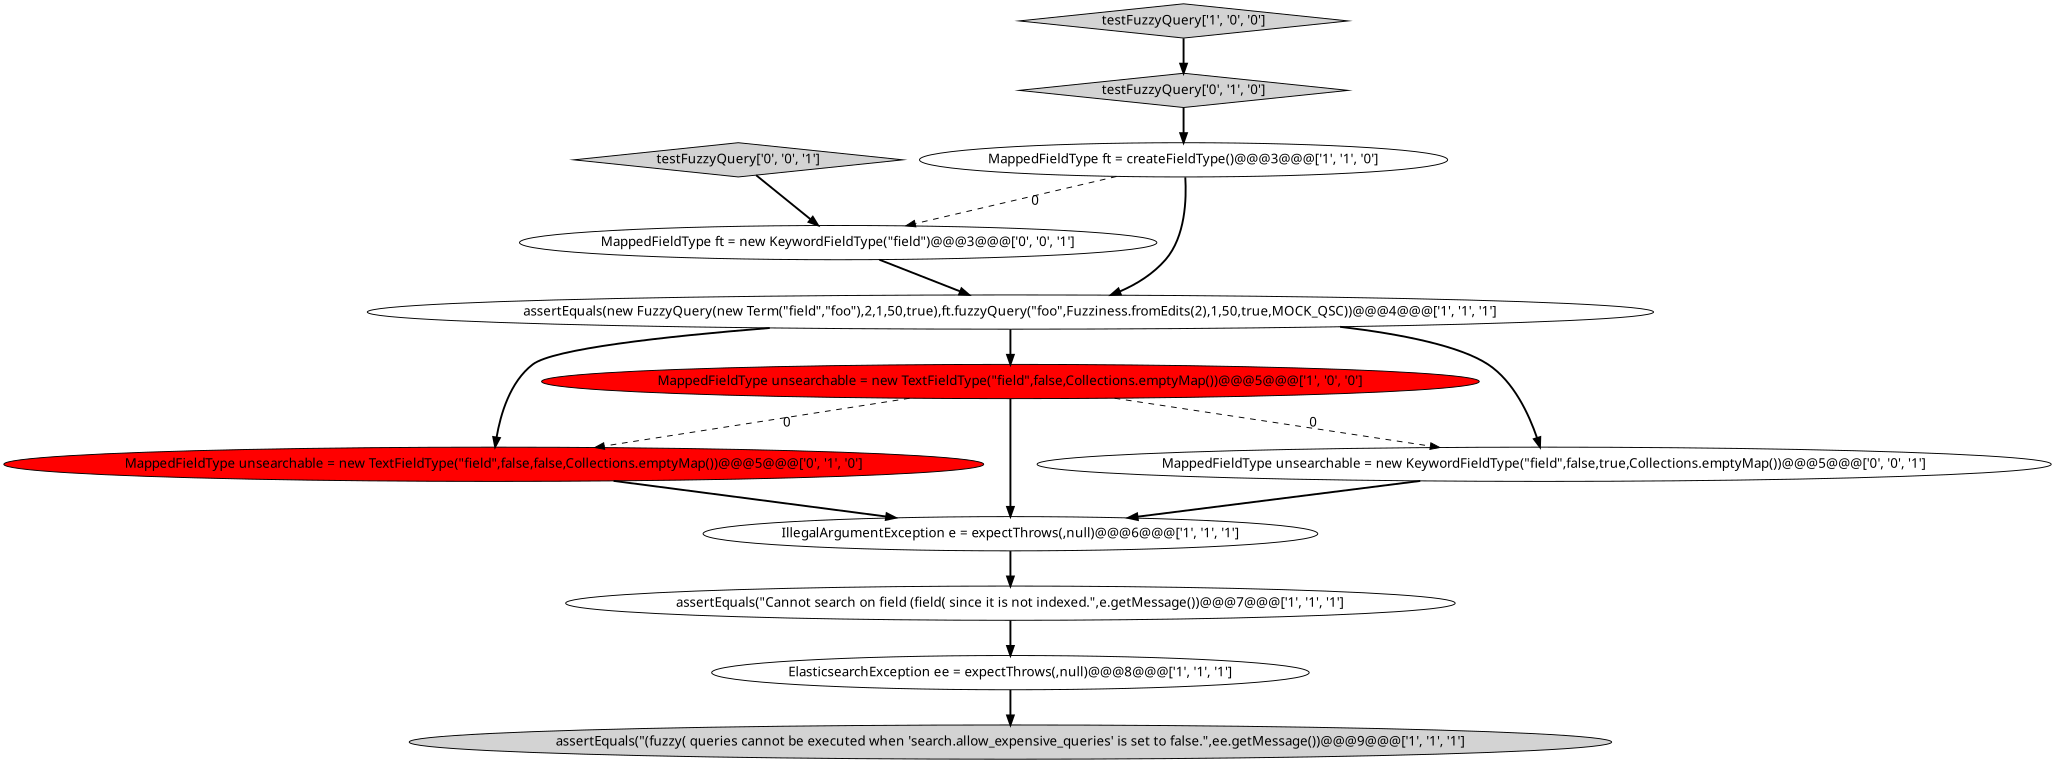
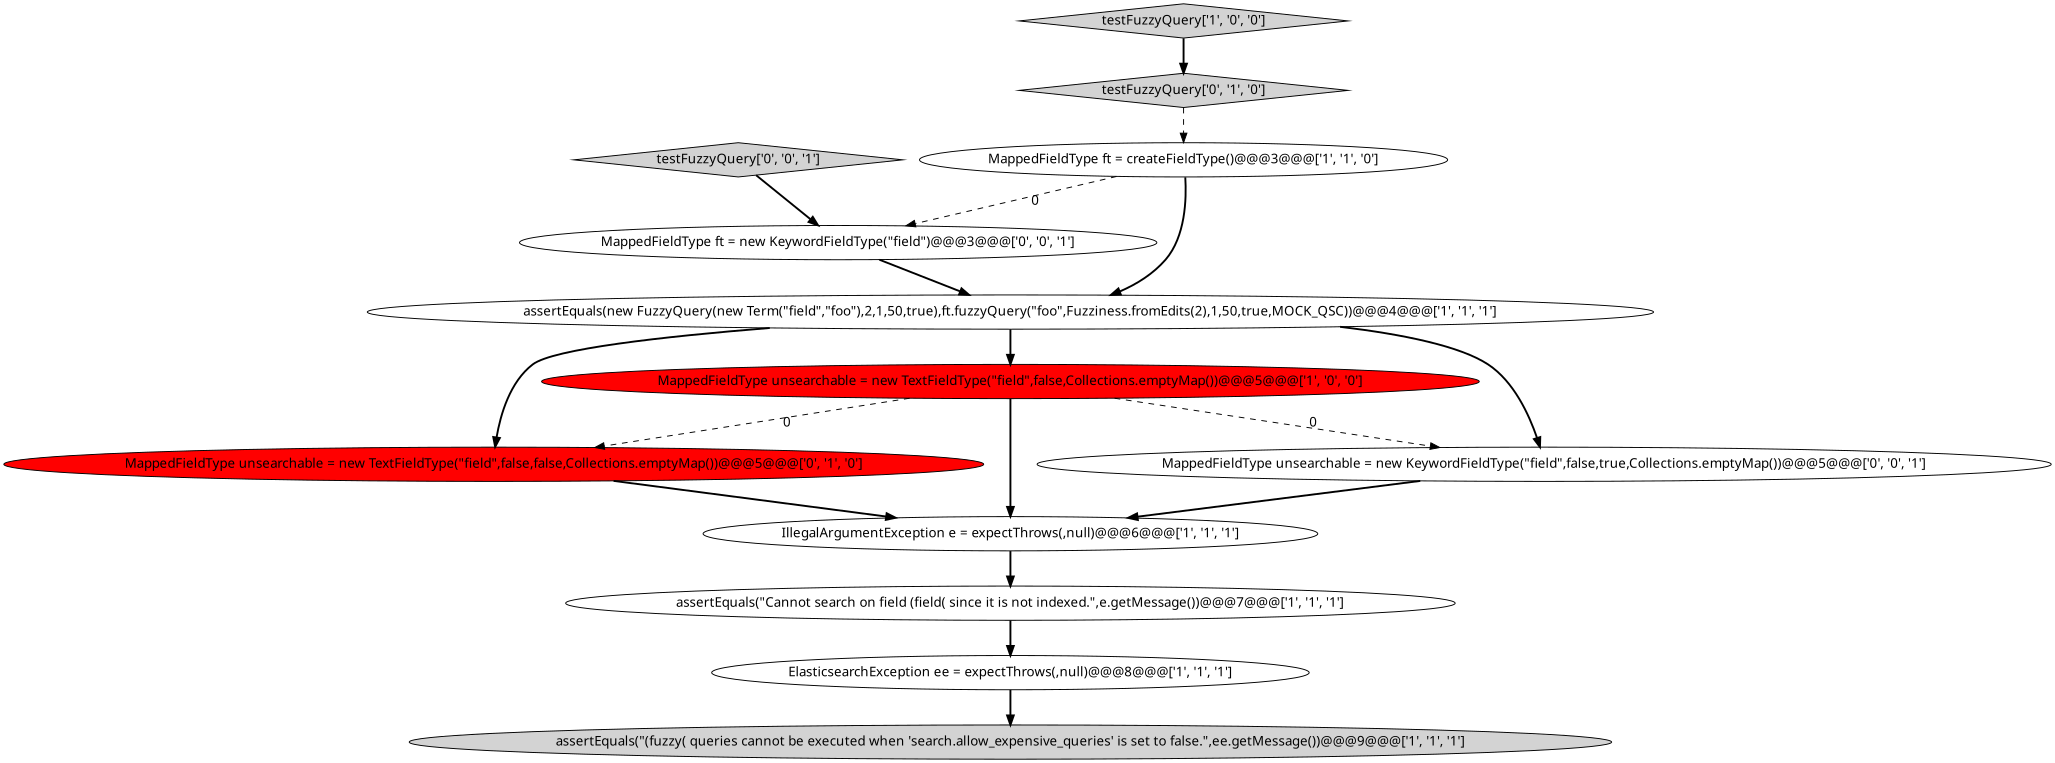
edge "testFuzzyQuery['0', '1', '0']" -> "MappedFieldType ft = createFieldType()@@@3@@@['1', '1', '0']": style bold -> dashed
